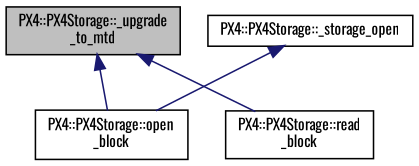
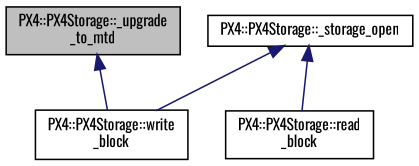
edge "PX4::PX4Storage::read _block" -> "PX4::PX4Storage::_upgrade _to_mtd": now "PX4::PX4Storage::read _block" -> "PX4::PX4Storage::_storage_open"
node "PX4::PX4Storage::open _block": label "PX4::PX4Storage::open _block" -> "PX4::PX4Storage::write _block"
